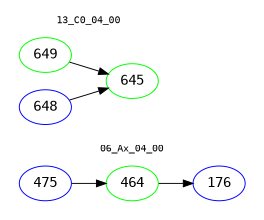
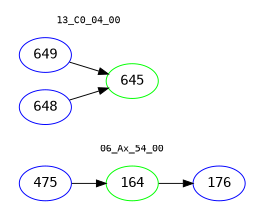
node "649": color green -> blue
cluster "06_Ax_04_00": label "06_Ax_04_00" -> "06_Ax_54_00"
node "464": label "464" -> "164"
